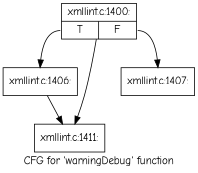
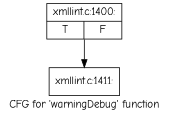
node "xmllint.c:1406:": removed
node "xmllint.c:1407:": removed
